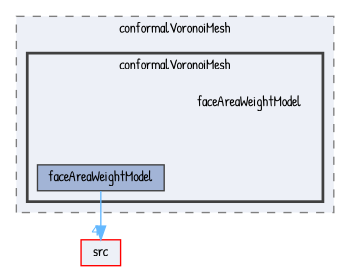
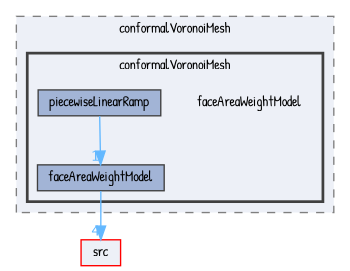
node "piecewiseLinearRamp": added
